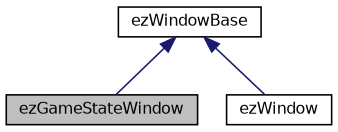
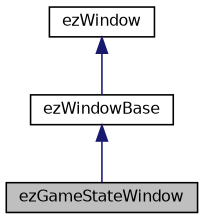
edge "ezWindow" -> "ezWindowBase": reversed
